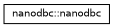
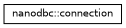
node "nanodbc::nanodbc": label "nanodbc::nanodbc" -> "nanodbc::connection"
